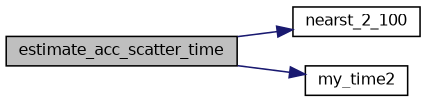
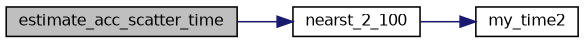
edge "estimate_acc_scatter_time" -> "my_time2": now "nearst_2_100" -> "my_time2"
